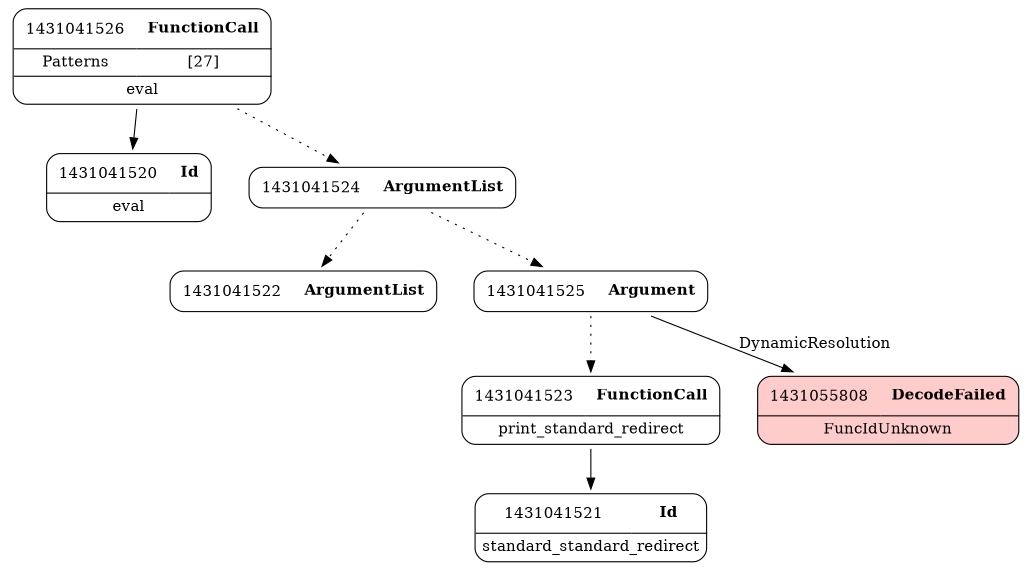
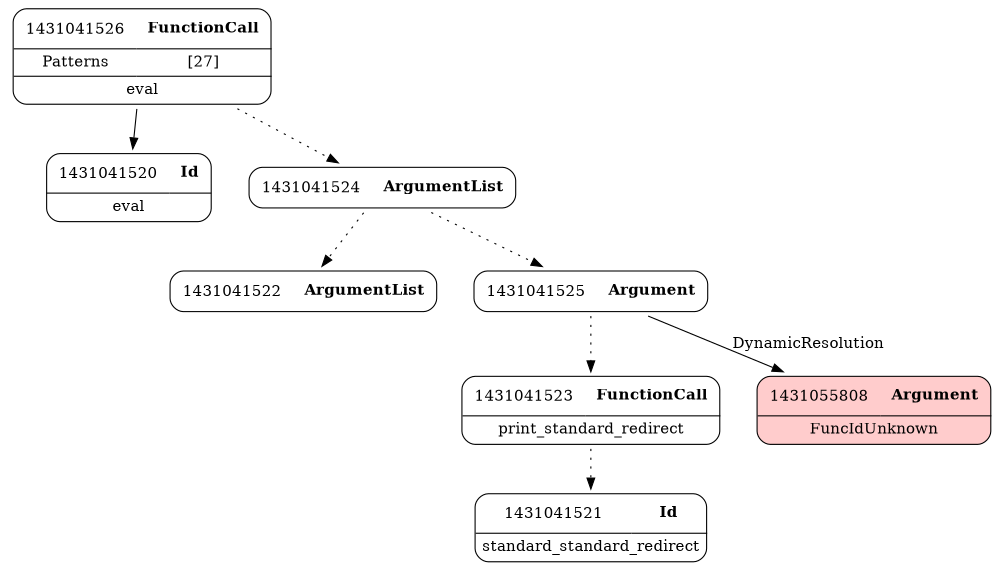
node "1431055808": text "DecodeFailed" -> "Argument"
edge "1431041523" -> "1431041521": style solid -> dotted
